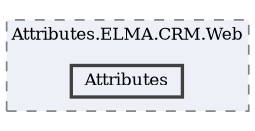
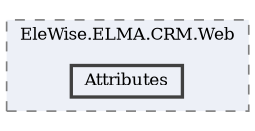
cluster "Attributes.ELMA.CRM.Web": label "Attributes.ELMA.CRM.Web" -> "EleWise.ELMA.CRM.Web"
